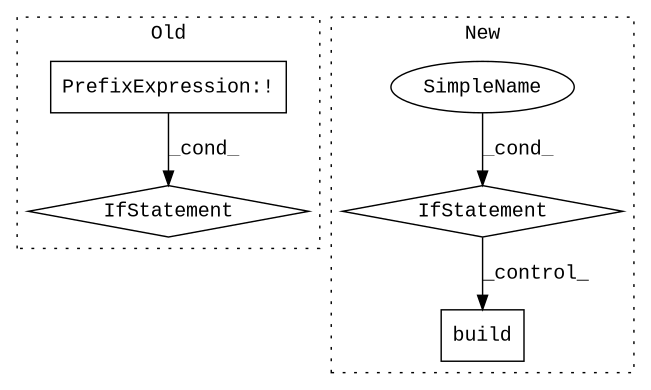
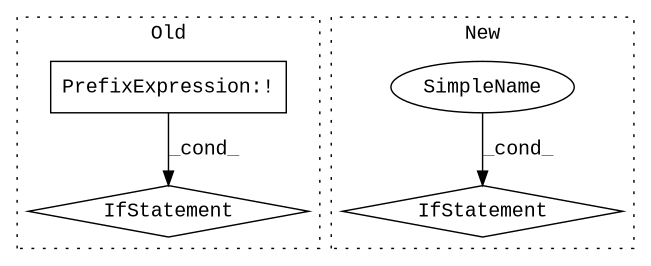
node "build": removed
